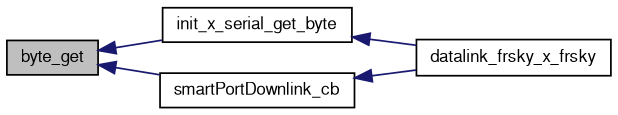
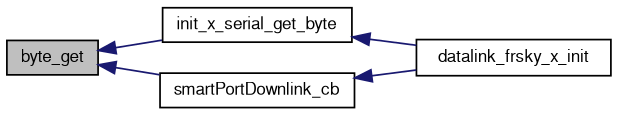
node "datalink_frsky_x_frsky": label "datalink_frsky_x_frsky" -> "datalink_frsky_x_init"
